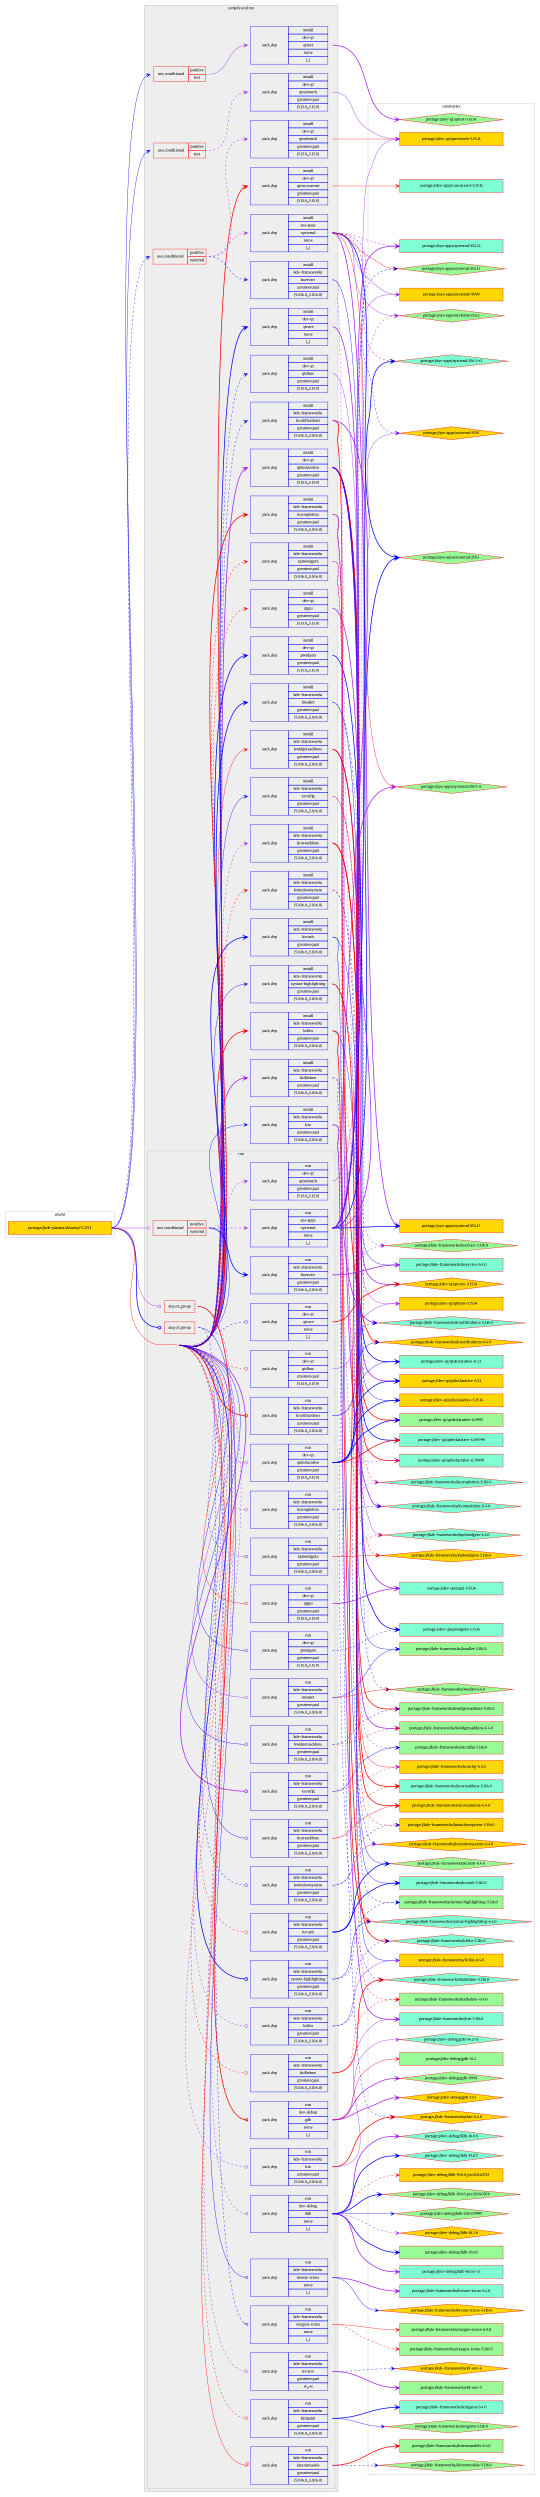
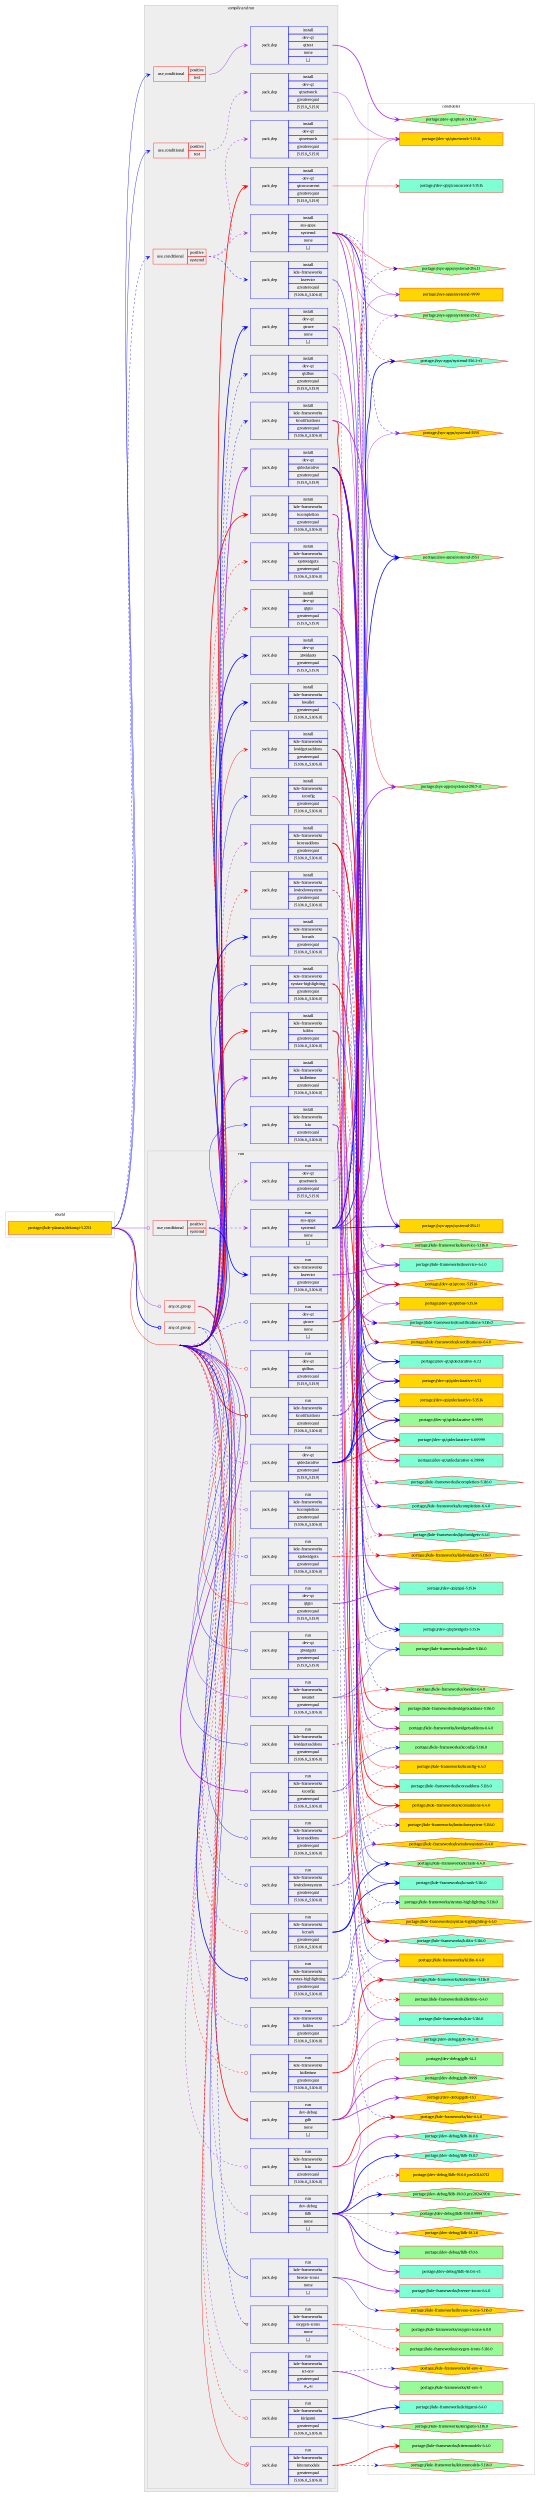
node "portage://sys-apps/systemd-254.14": removed
node "portage://kde-frameworks/syntax-highlighting-6.4.0": fillcolor aquamarine -> gold
